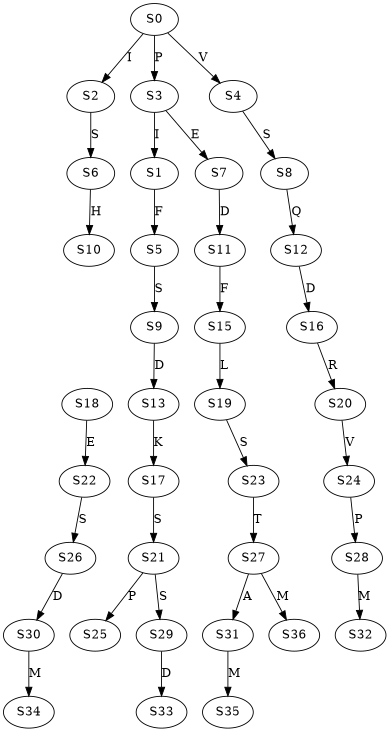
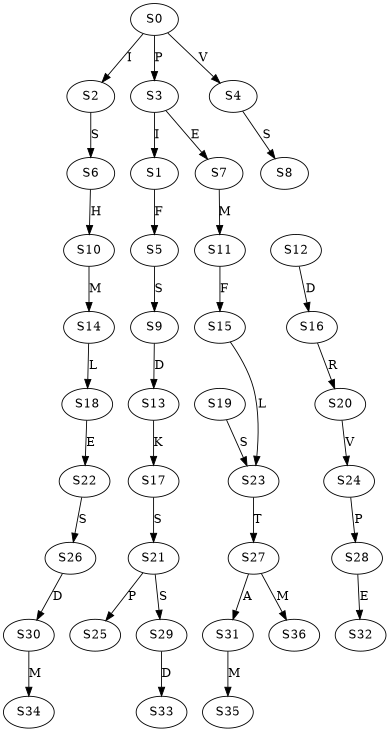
edge "S8" -> "S12": removed, label "Q"
edge "S7" -> "S11": label "D" -> "M"
node "S14": added
edge "S15" -> "S19": now "S15" -> "S23"
edge "S28" -> "S32": label "M" -> "E"
